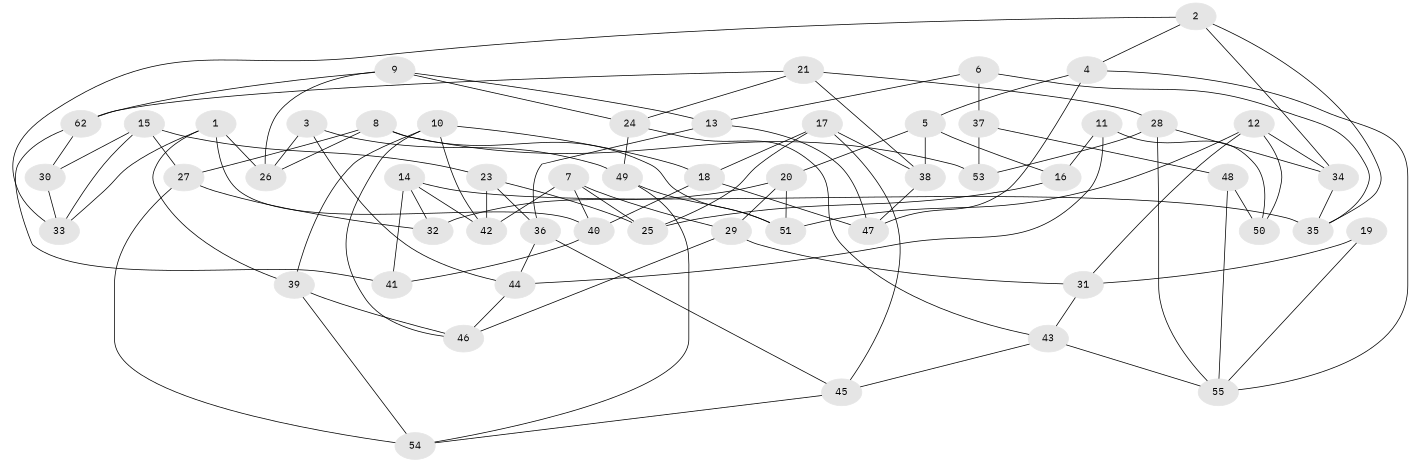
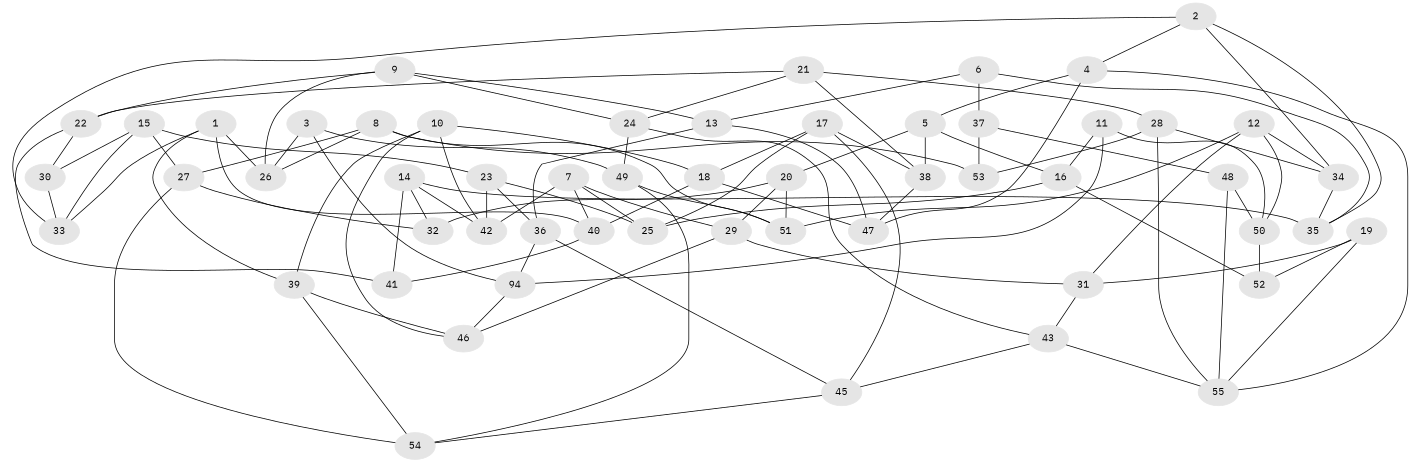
node "62": label "62" -> "22"
node "44": label "44" -> "94"
node "52": added
